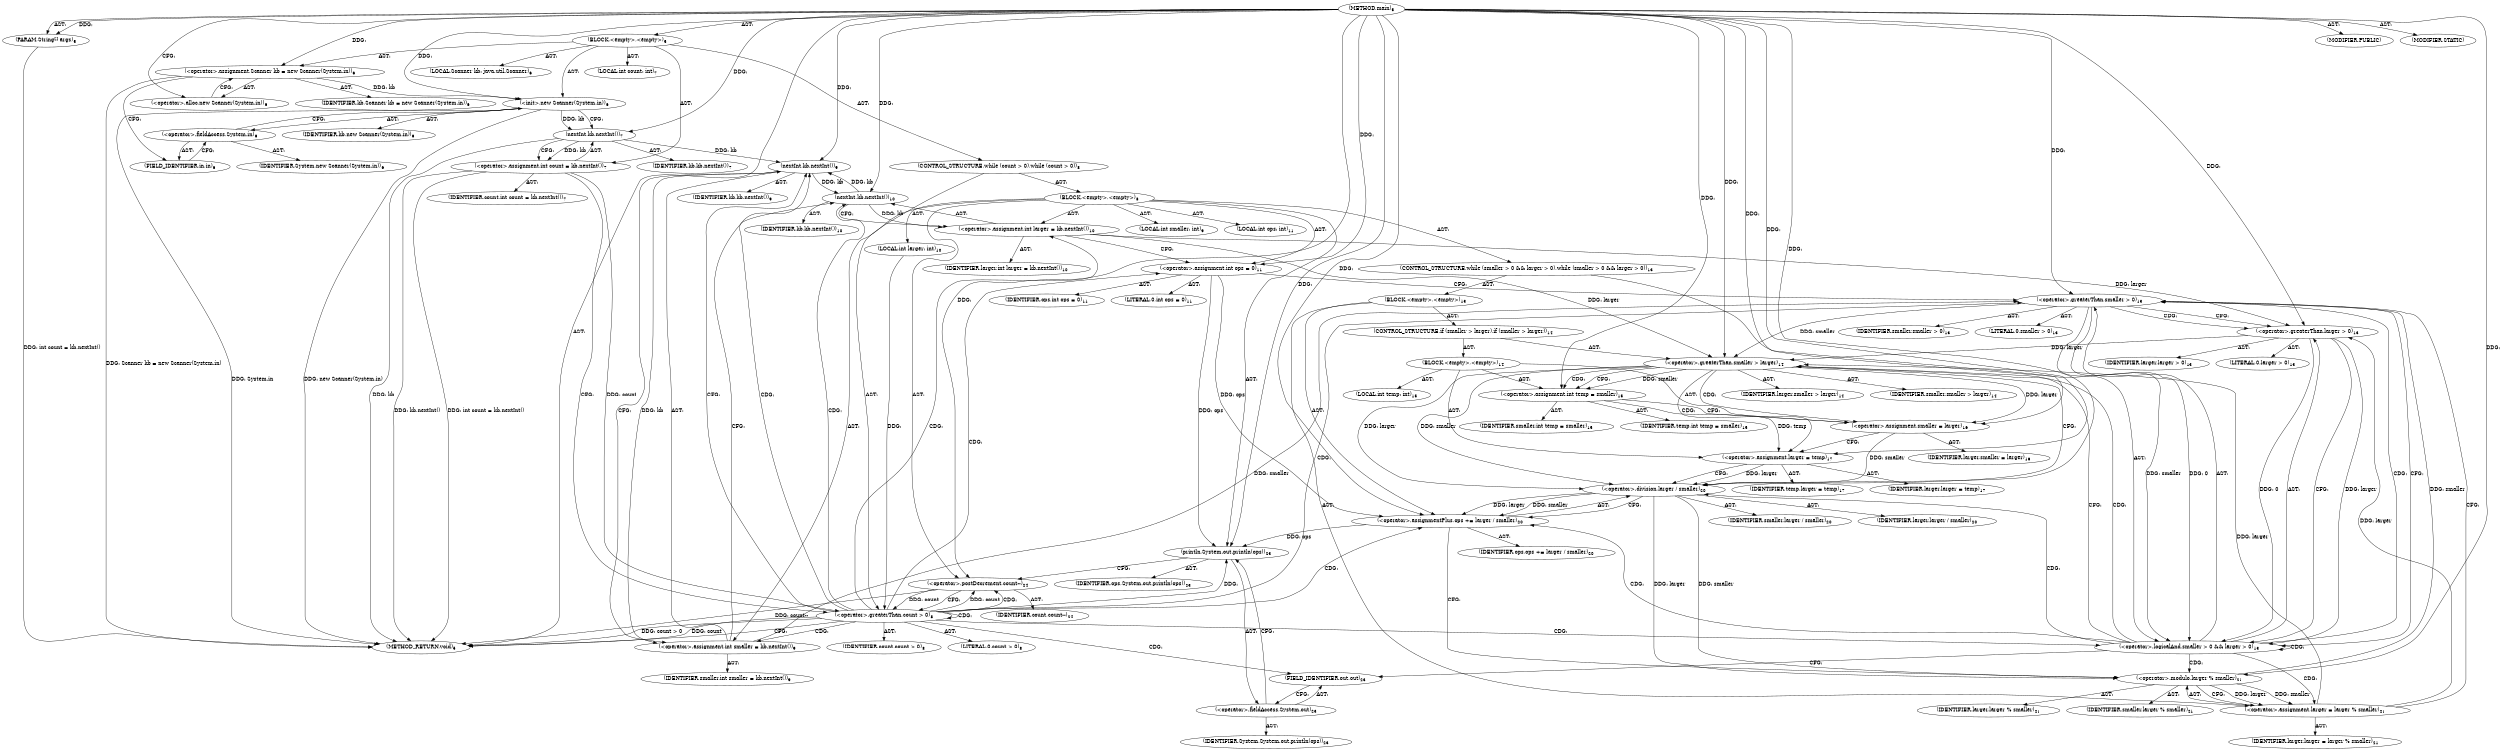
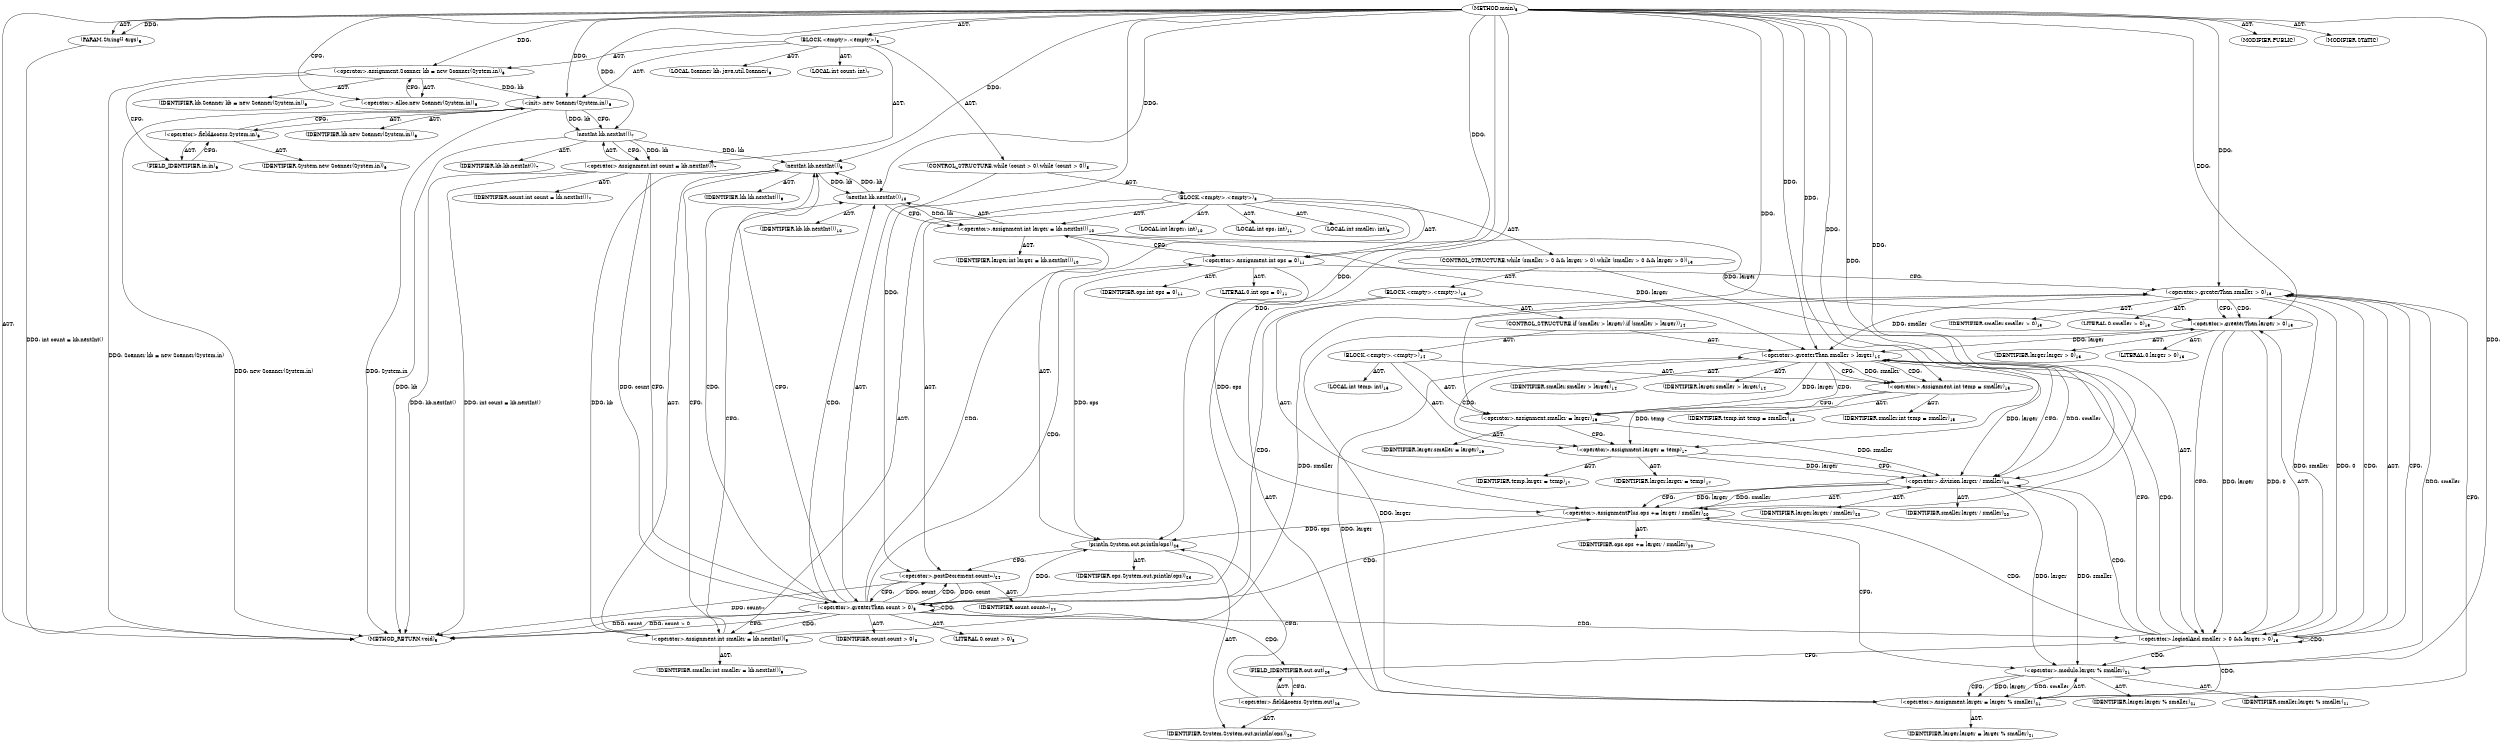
edge "(LOCAL,int larger: int)" -> "(<operator>.greaterThan,count > 0)": now "(METHOD,main)" -> "(<operator>.greaterThan,count > 0)"
edge "(println,System.out.println(ops))" -> "(<operator>.fieldAccess,System.out)": now "(println,System.out.println(ops))" -> "(IDENTIFIER,System,System.out.println(ops))"
